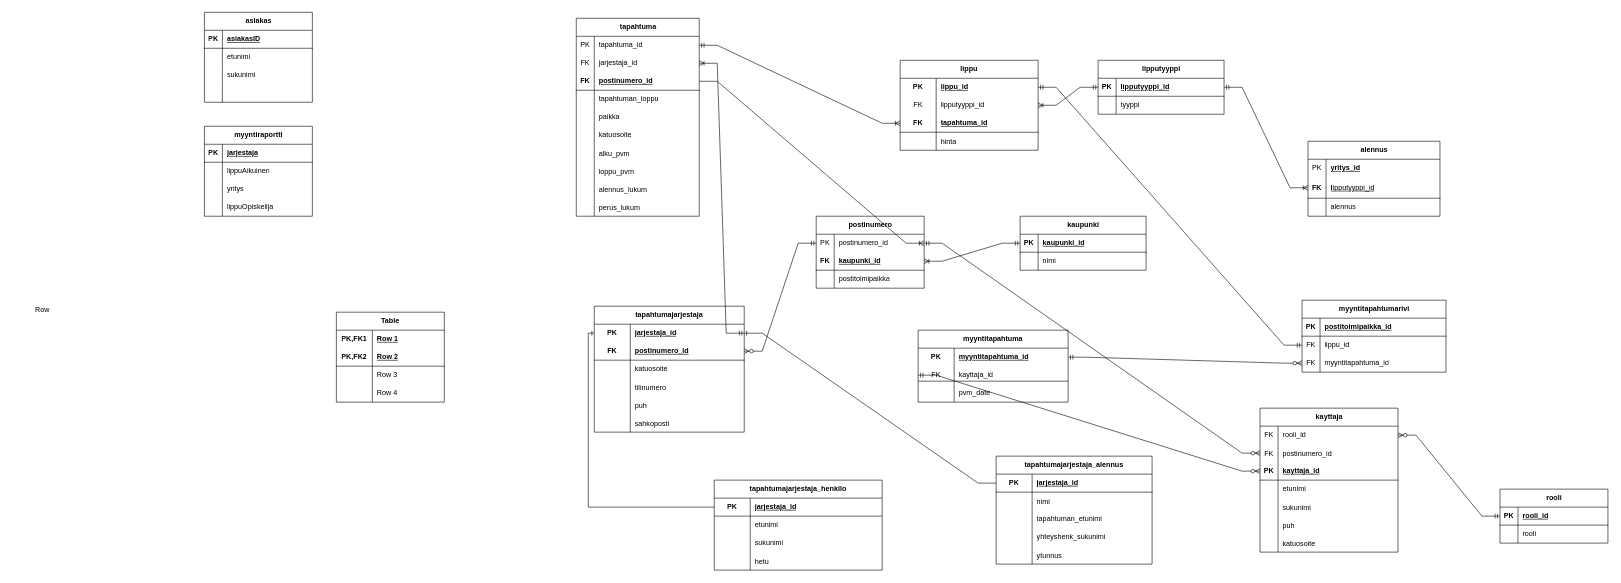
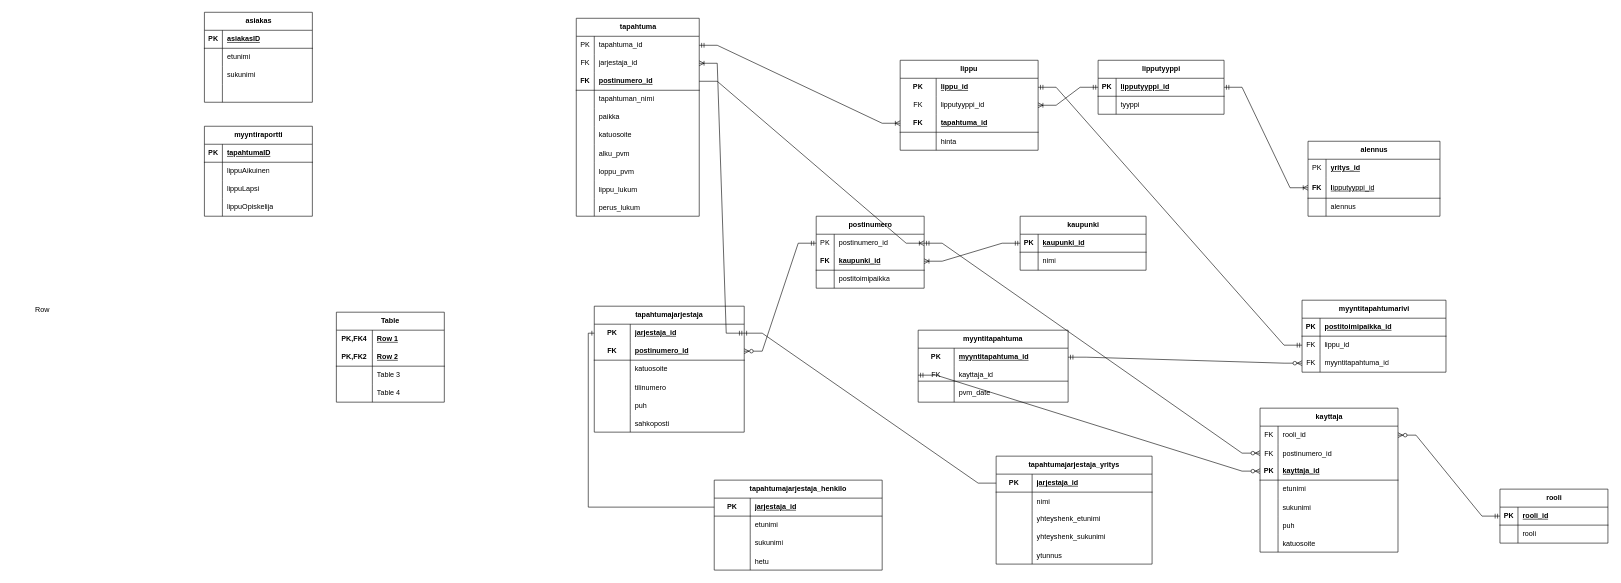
node "tapahtuman_loppu": label "tapahtuman_loppu" -> "tapahtuman_nimi"
node "jarjestaja": label "jarjestaja" -> "tapahtumaID"
node "yritys": label "yritys" -> "lippuLapsi"
node "alennus_lukum": label "alennus_lukum" -> "lippu_lukum"
node "PK,FK1": label "PK,FK1" -> "PK,FK4"
node "Row 3": label "Row 3" -> "Table 3"
node "Row 4": label "Row 4" -> "Table 4"
node "tapahtumajarjestaja_alennus": label "tapahtumajarjestaja_alennus" -> "tapahtumajarjestaja_yritys"
node "tapahtuman_etunimi": label "tapahtuman_etunimi" -> "yhteyshenk_etunimi"
